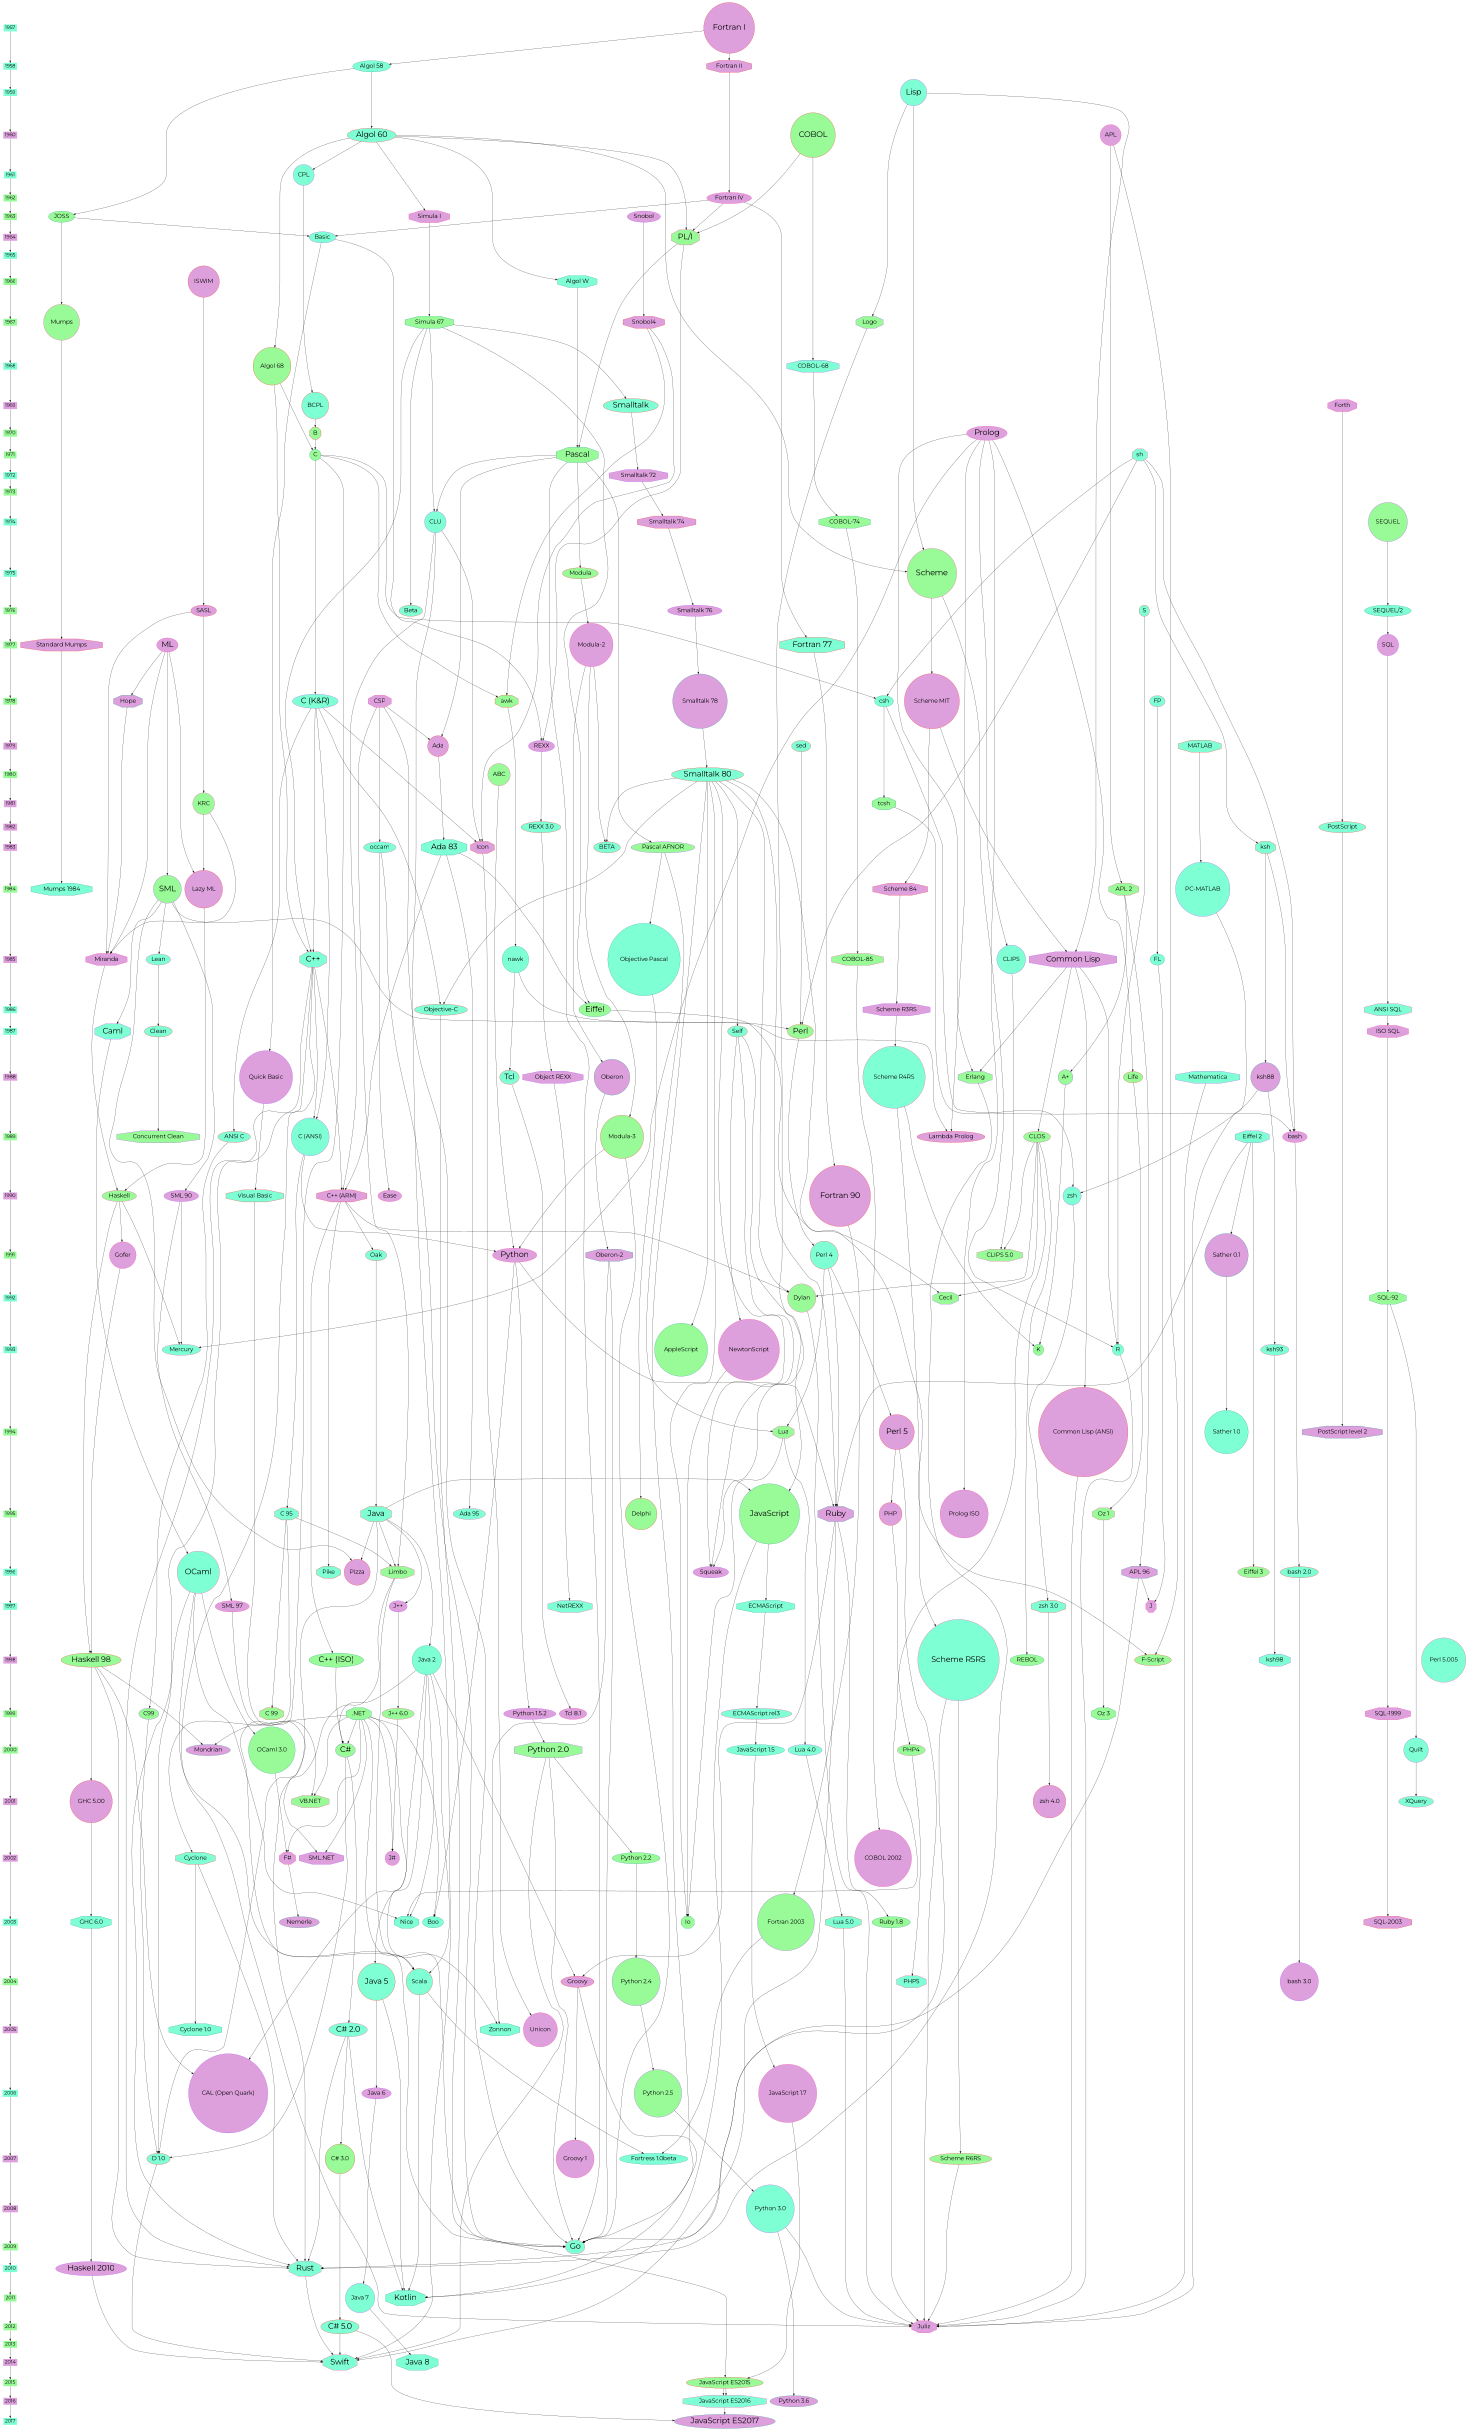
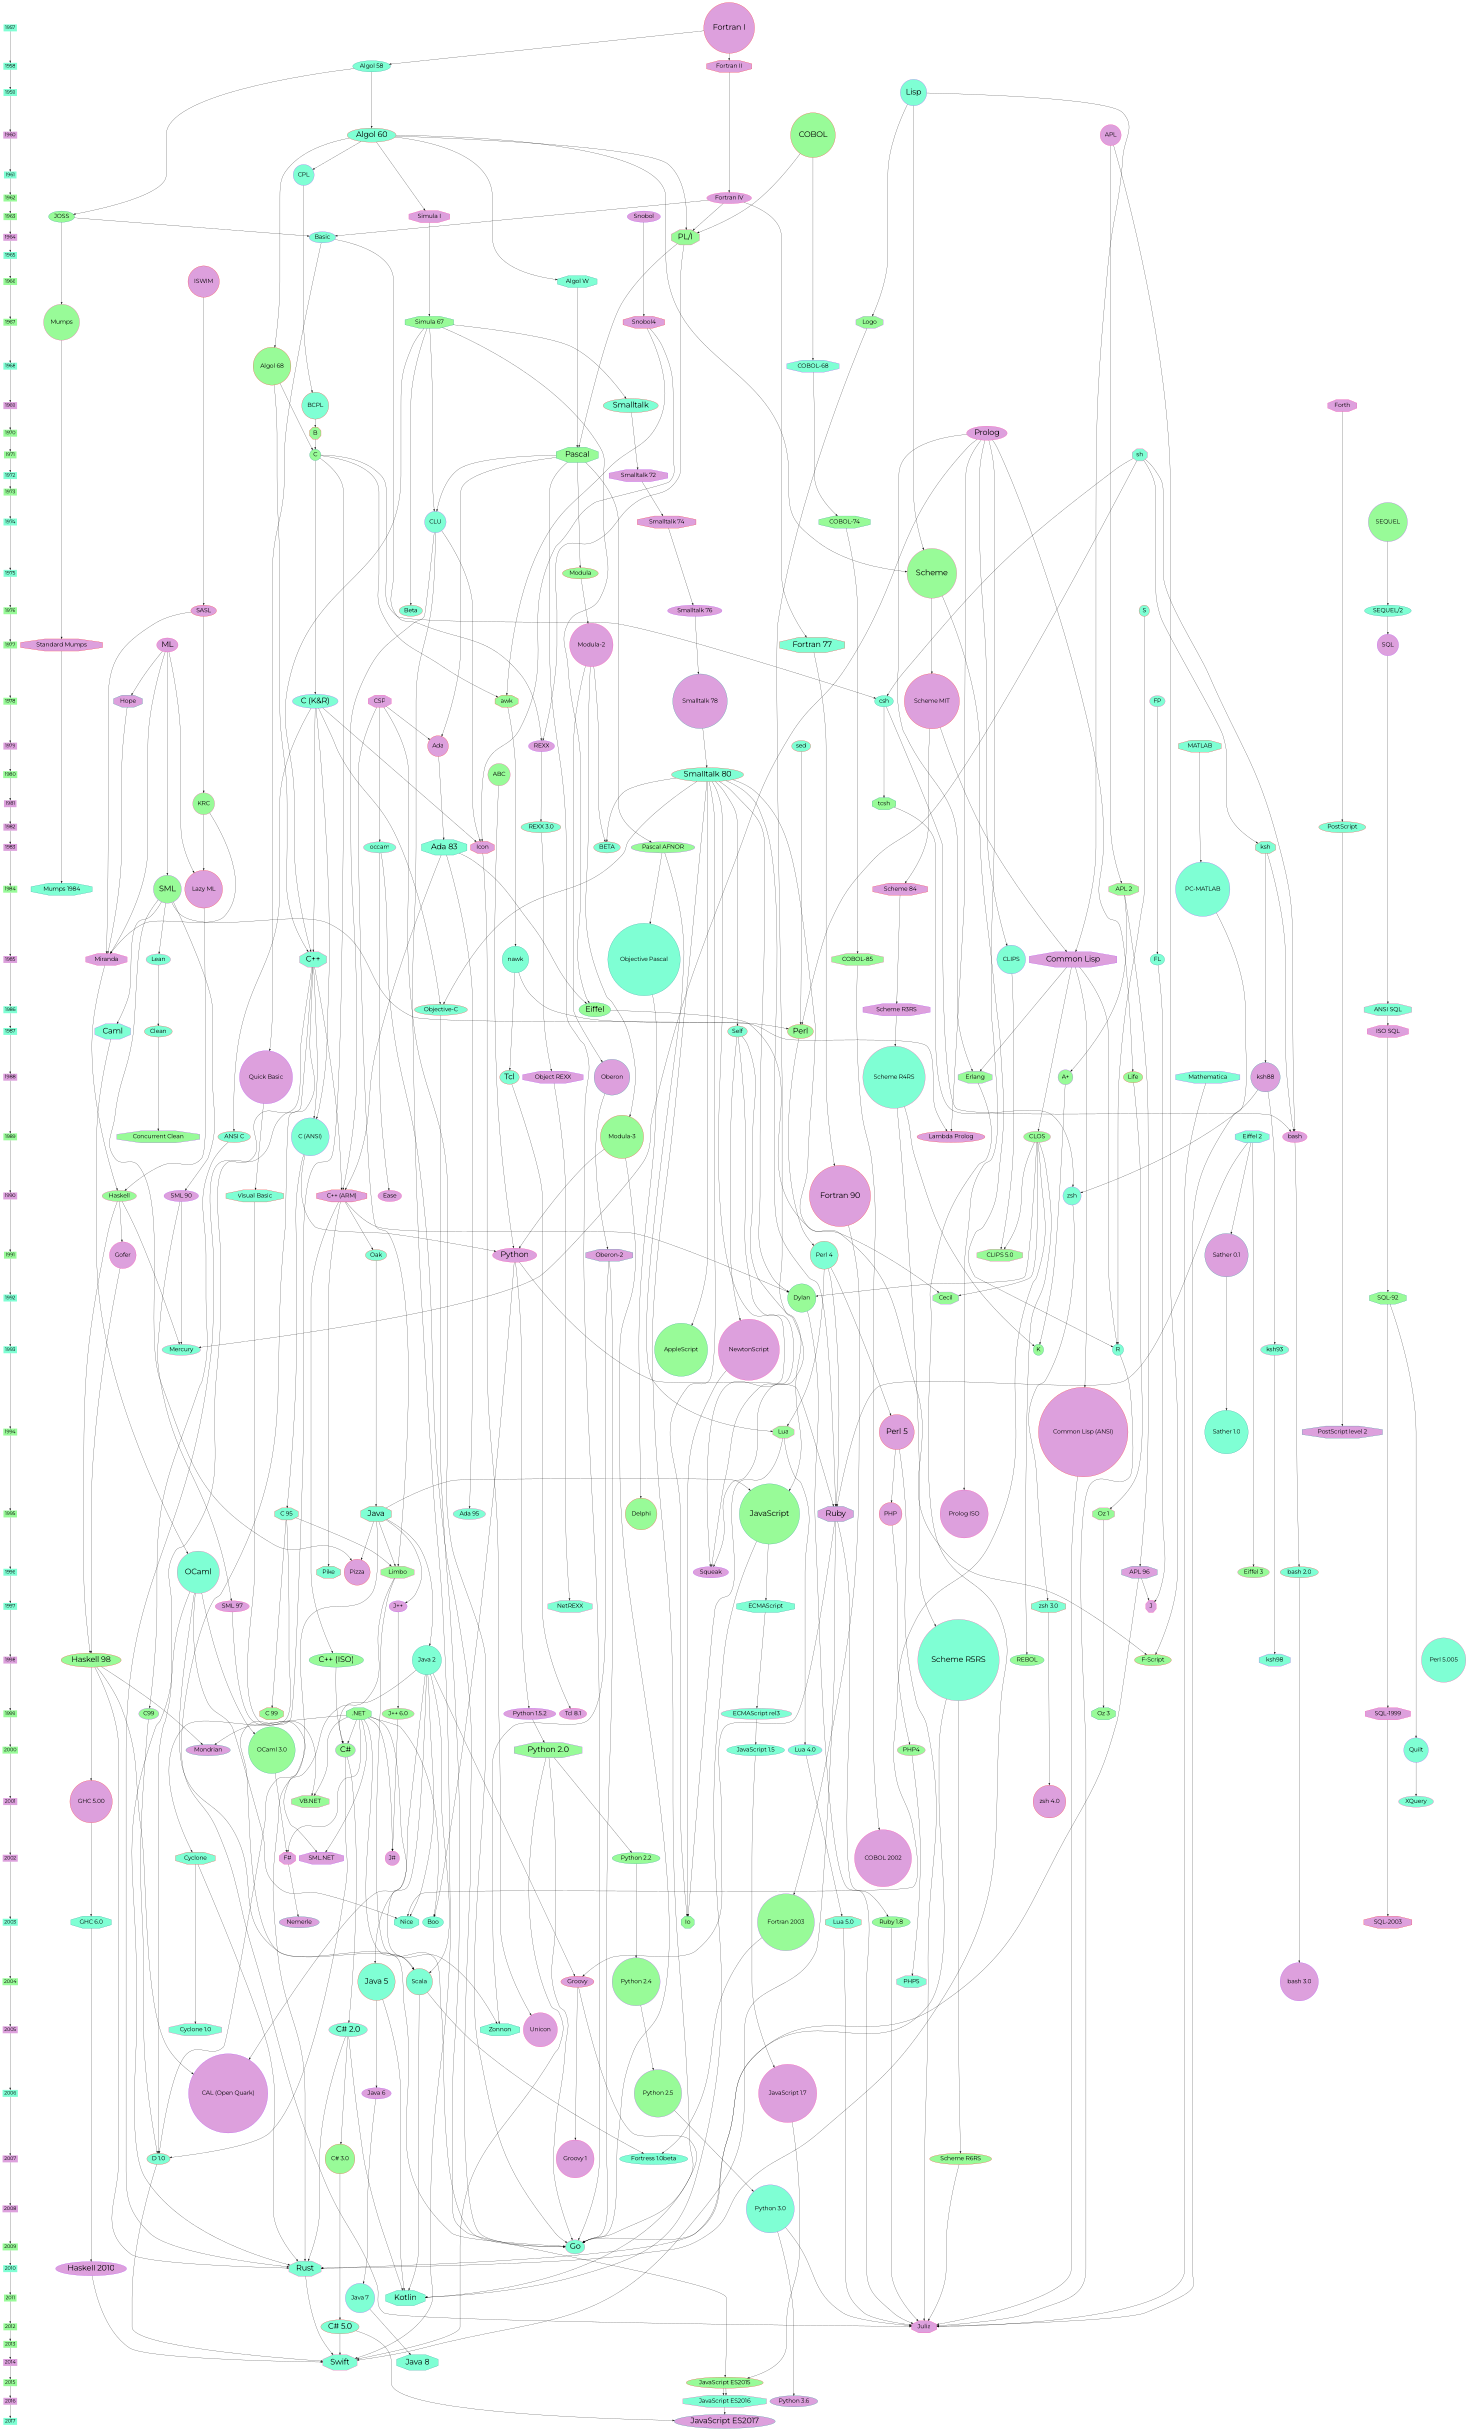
node "Dylan": color deeppink -> teal
node "Cyclone 1.0": color teal -> deeppink
